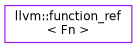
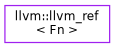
node "llvm::function_ref < Fn >": label "llvm::function_ref < Fn >" -> "llvm::llvm_ref < Fn >"
